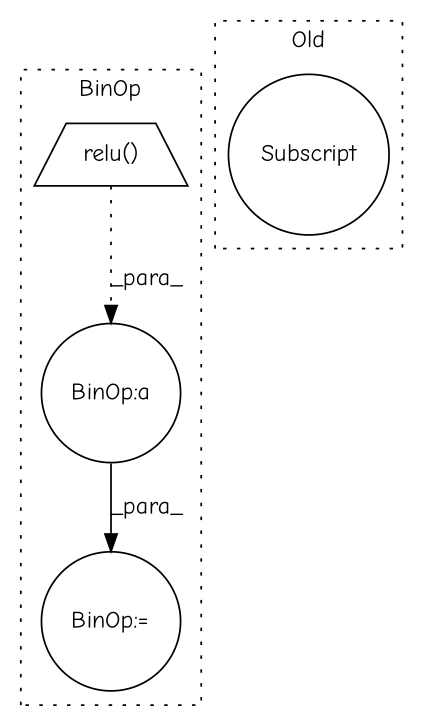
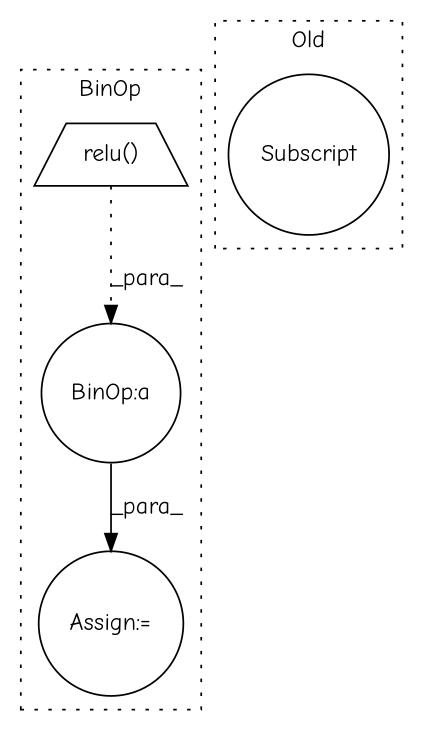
node "BinOp:=": label "BinOp:=" -> "Assign:="
